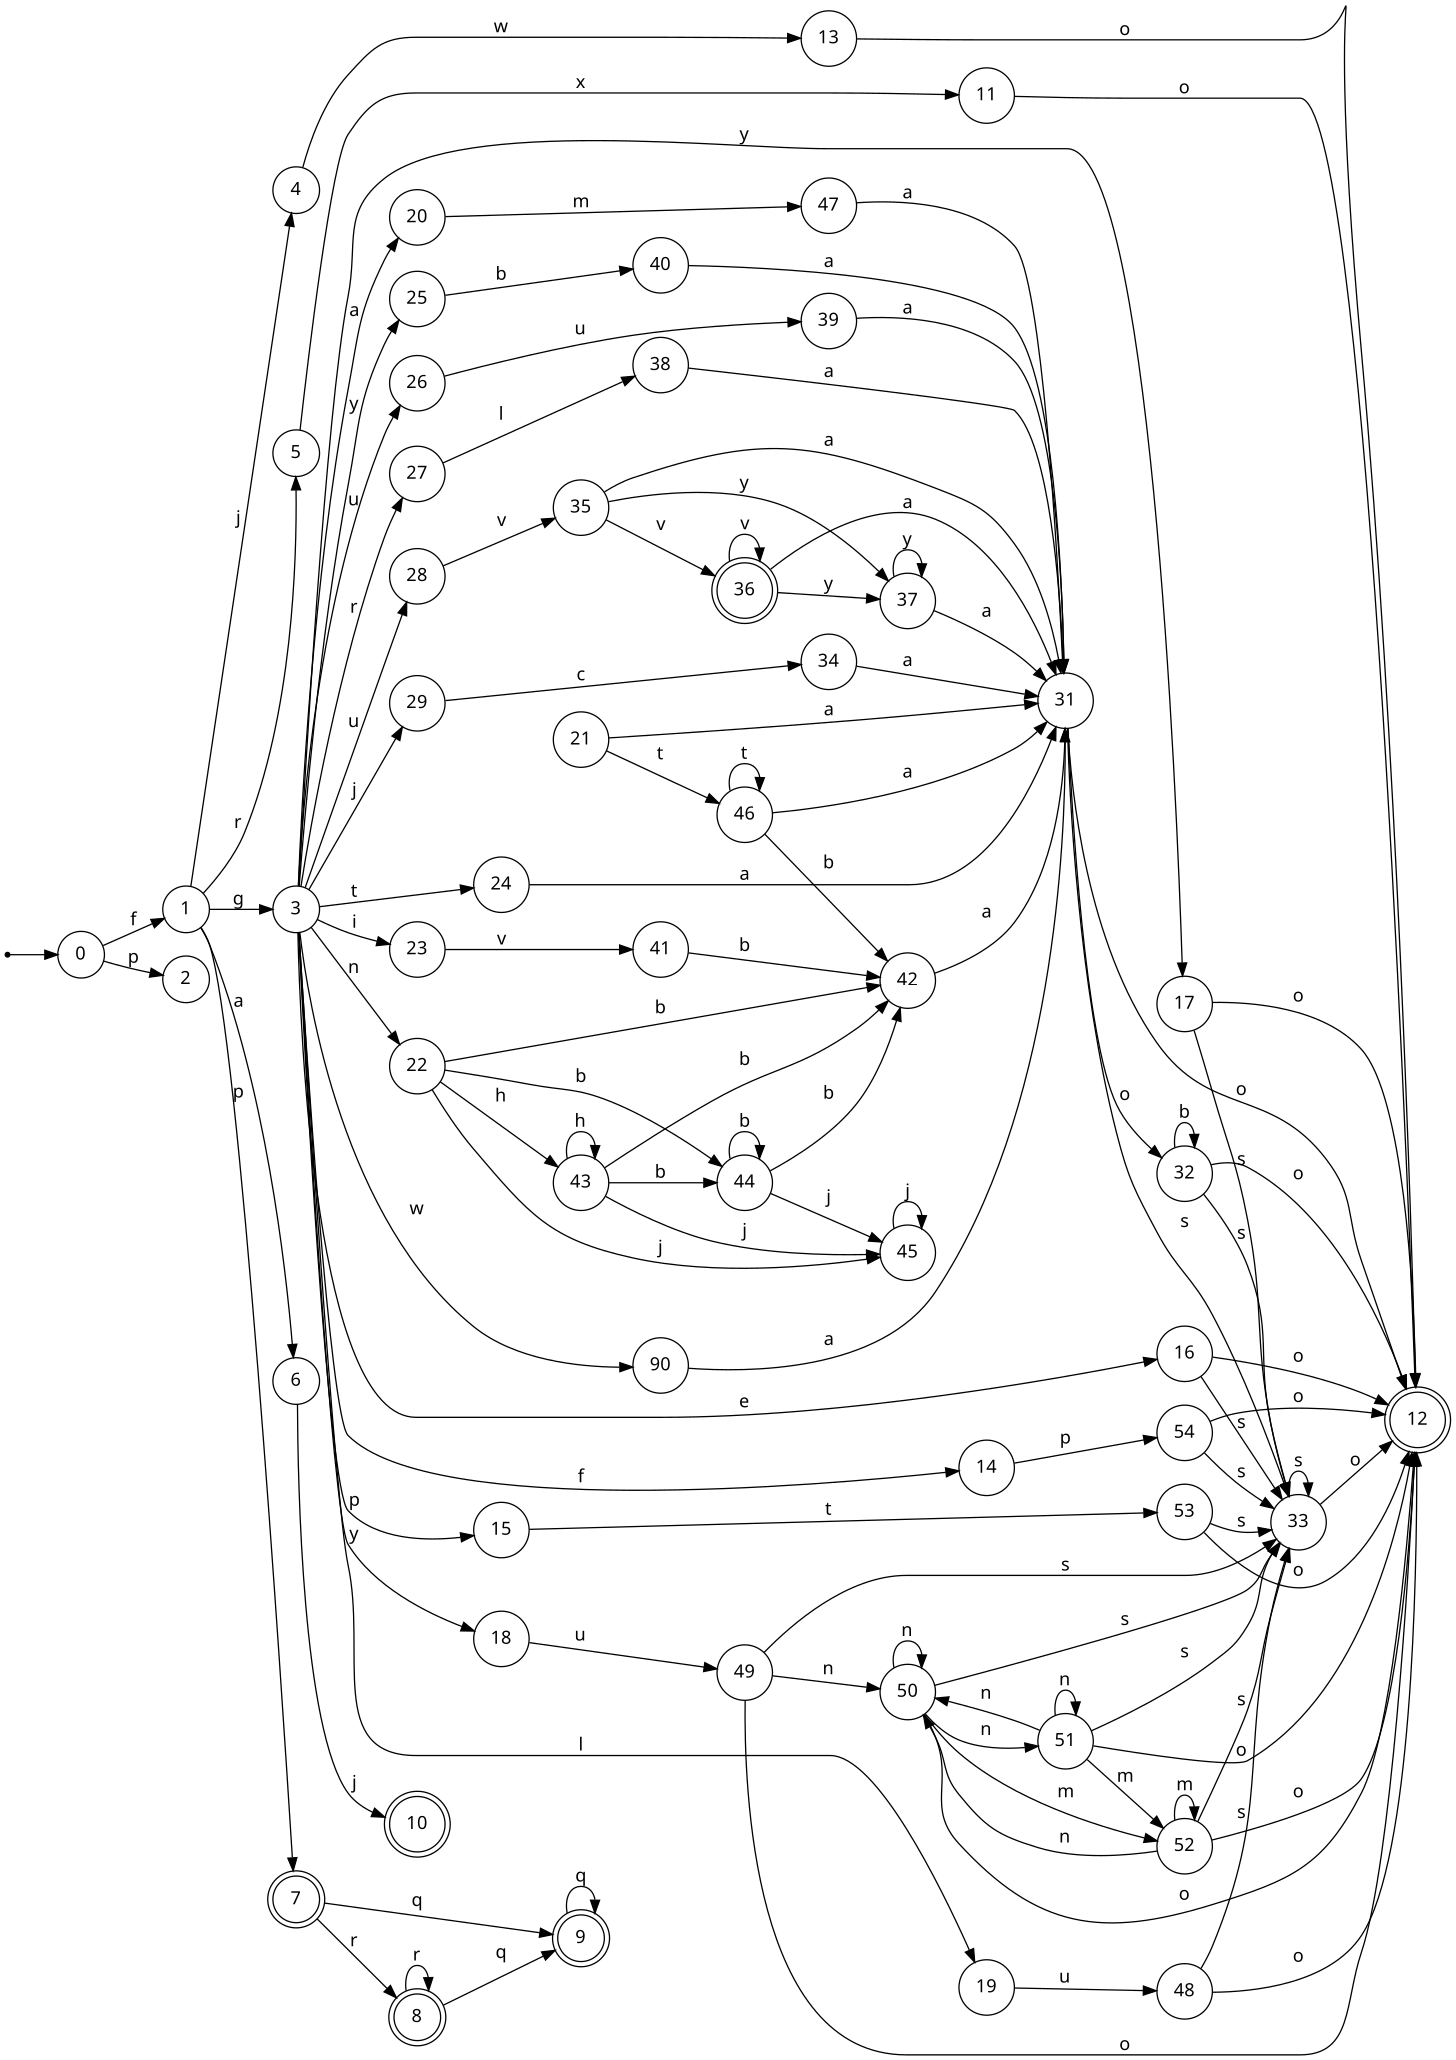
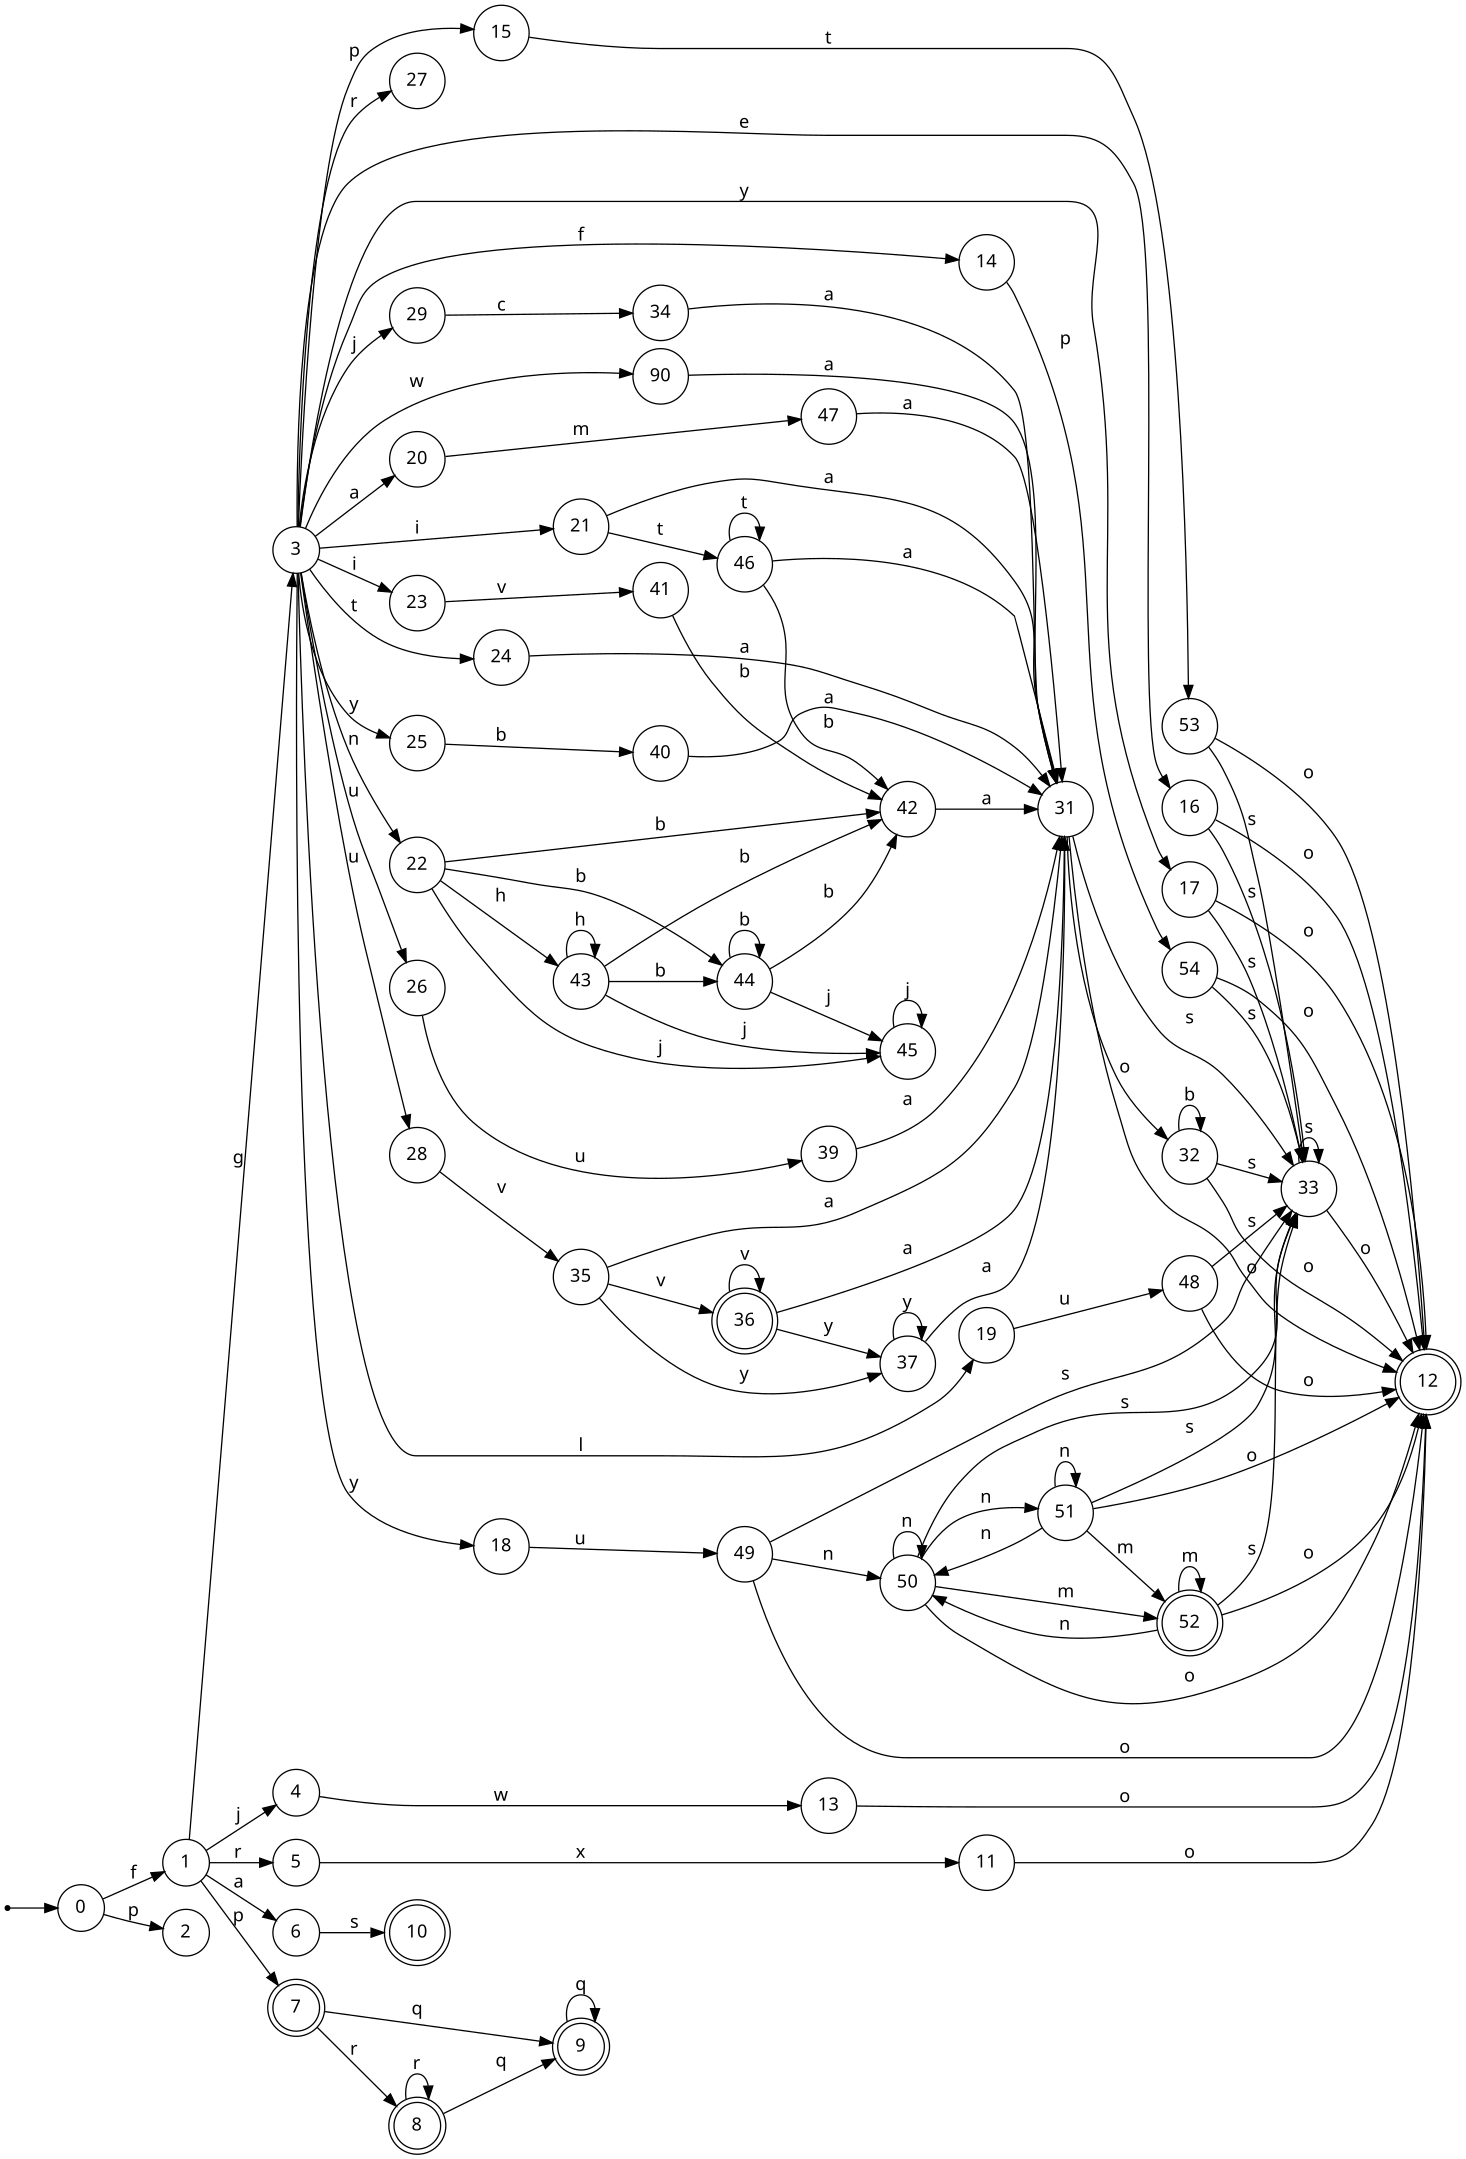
node "38": removed
edge "3" -> "21": added, label "i"
edge "6" -> "10": label "j" -> "s"
node "52": shape circle -> doublecircle
